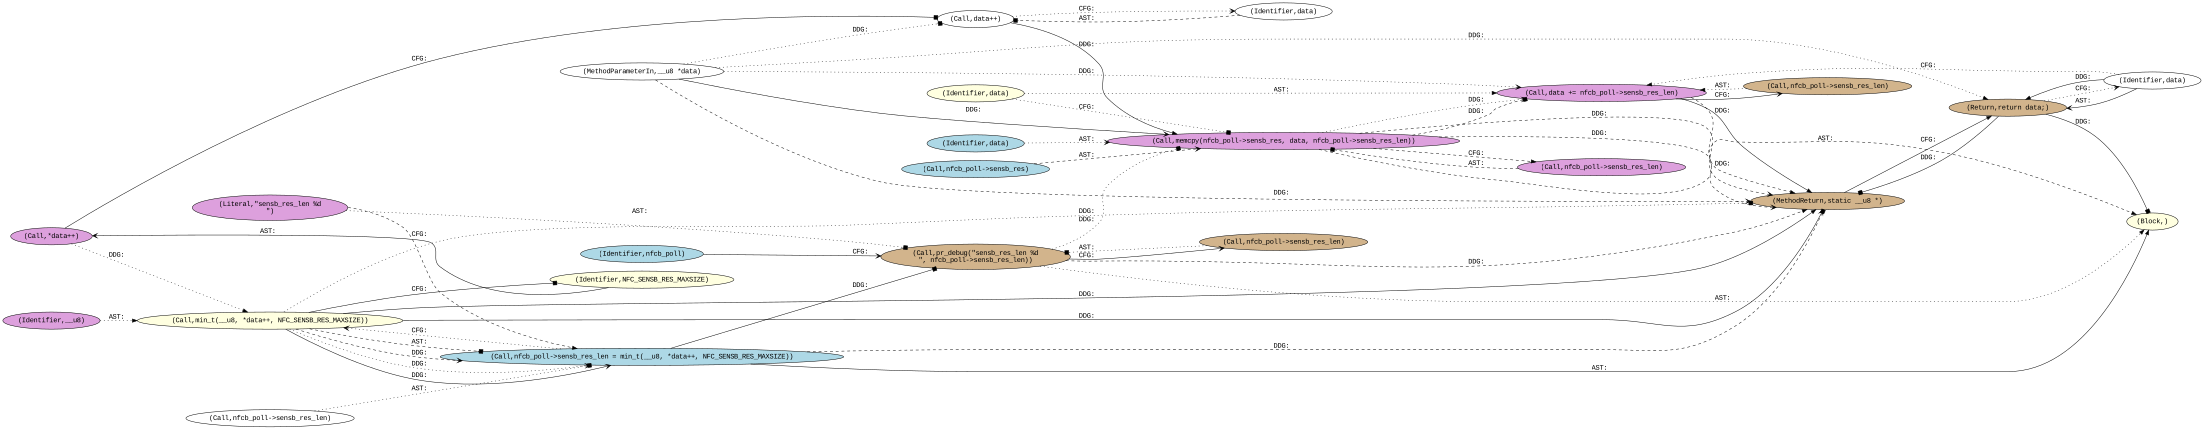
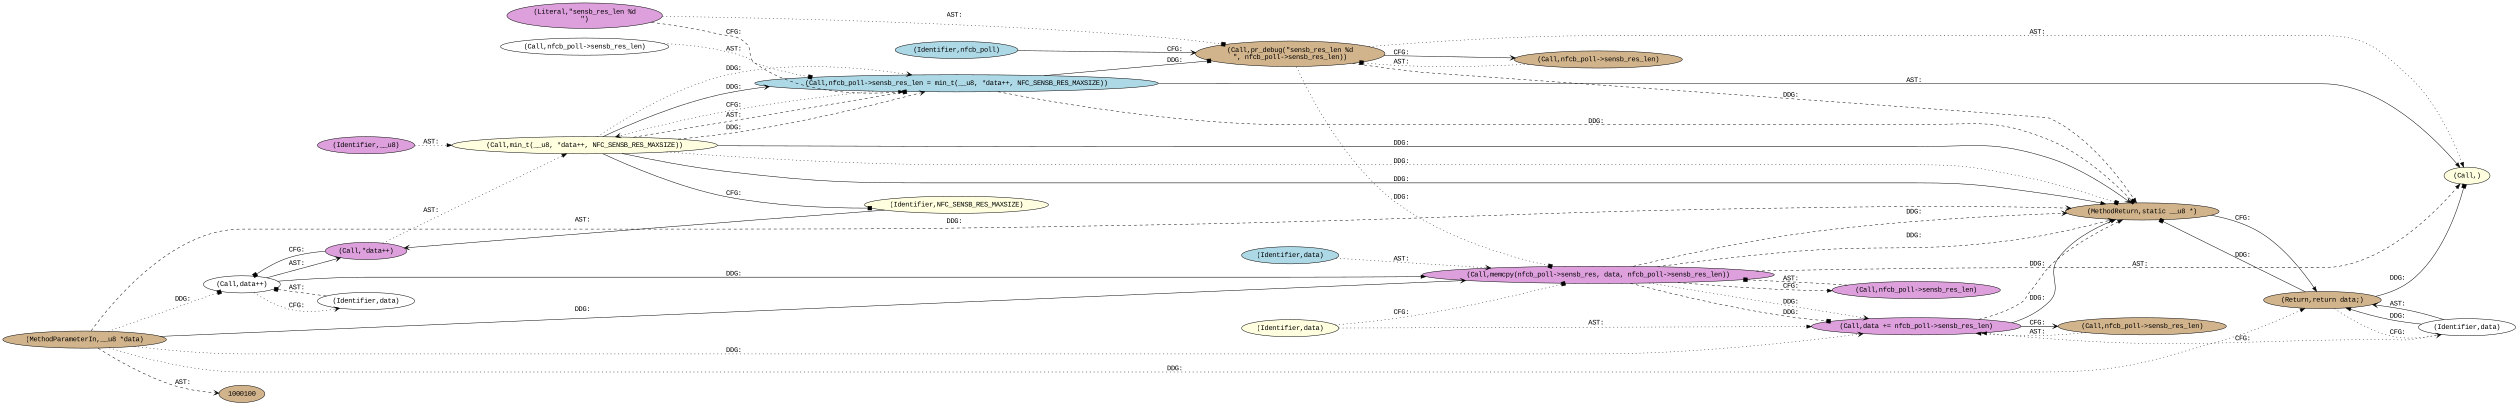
node "(MethodParameterIn,__u8 *data)": fillcolor white -> tan
node "(Call,nfcb_poll->sensb_res)": removed
node "(Block,)": label "(Block,)" -> "(Call,)"
edge "(Call,*data++)" -> "(Call,min_t(__u8, *data++, NFC_SENSB_RES_MAXSIZE))": label "DDG: " -> "AST: "
edge "(Call,data++)" -> "(Call,*data++)": added, label "AST:"
node "1000100": added
